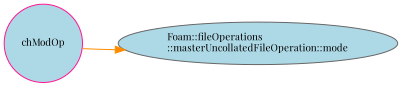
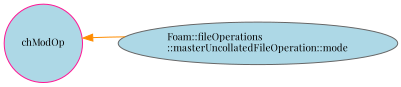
edge "chModOp" -> "Foam::fileOperations ::masterUncollatedFileOperation::mode": reversed
